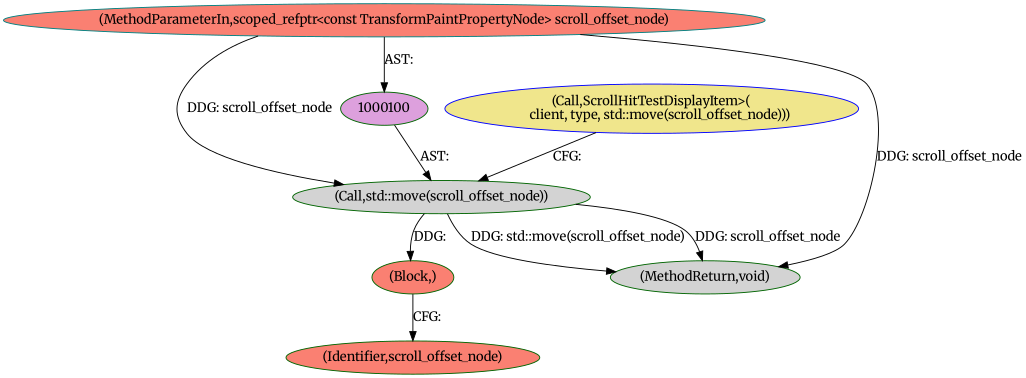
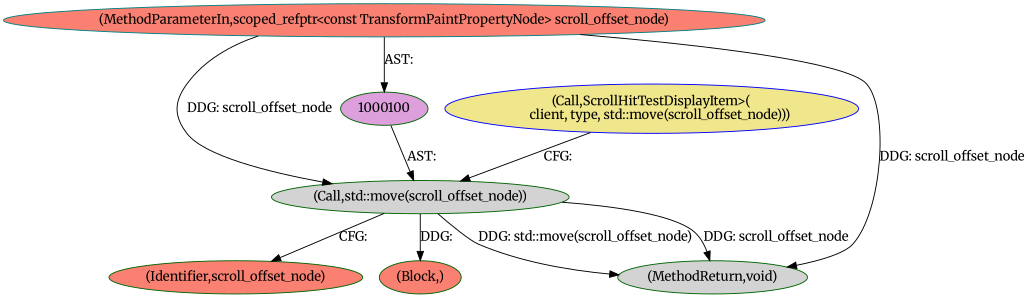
edge "(Block,)" -> "(Identifier,scroll_offset_node)": now "(Call,std::move(scroll_offset_node))" -> "(Identifier,scroll_offset_node)"
